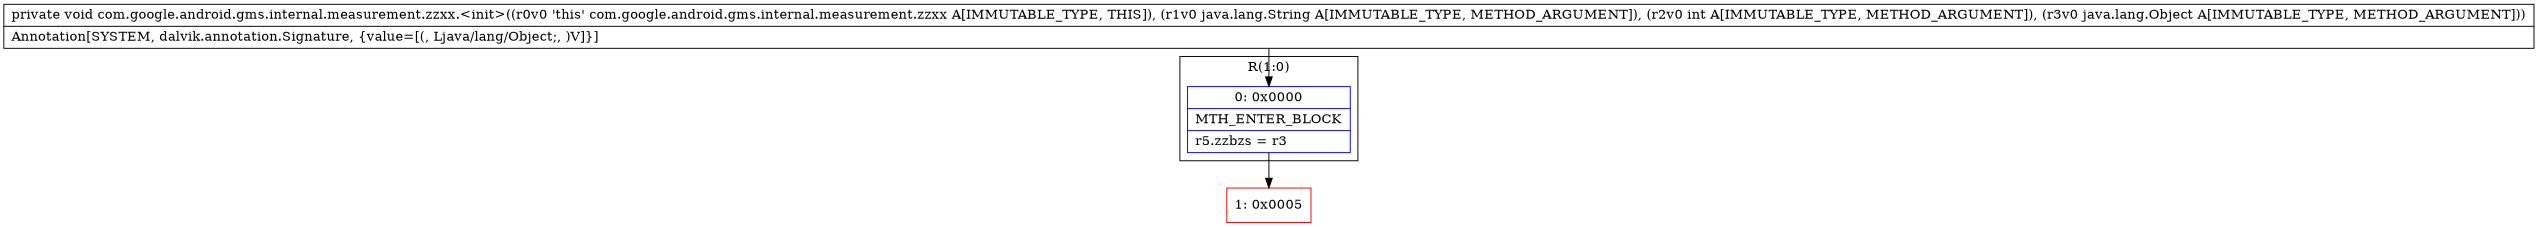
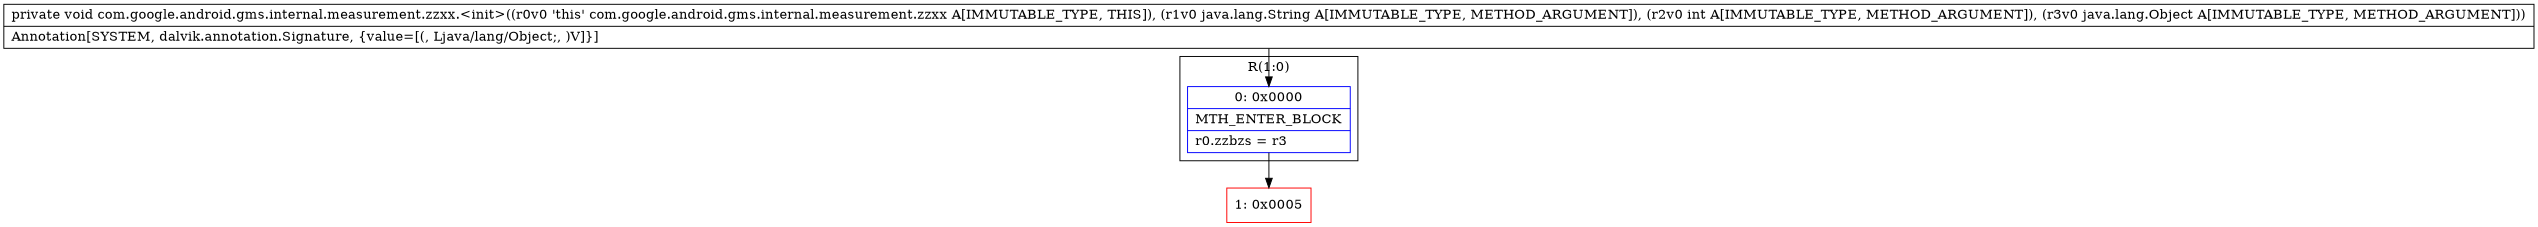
node "0: 0x0000": text "r5.zzbzs = r3" -> "r0.zzbzs = r3"
